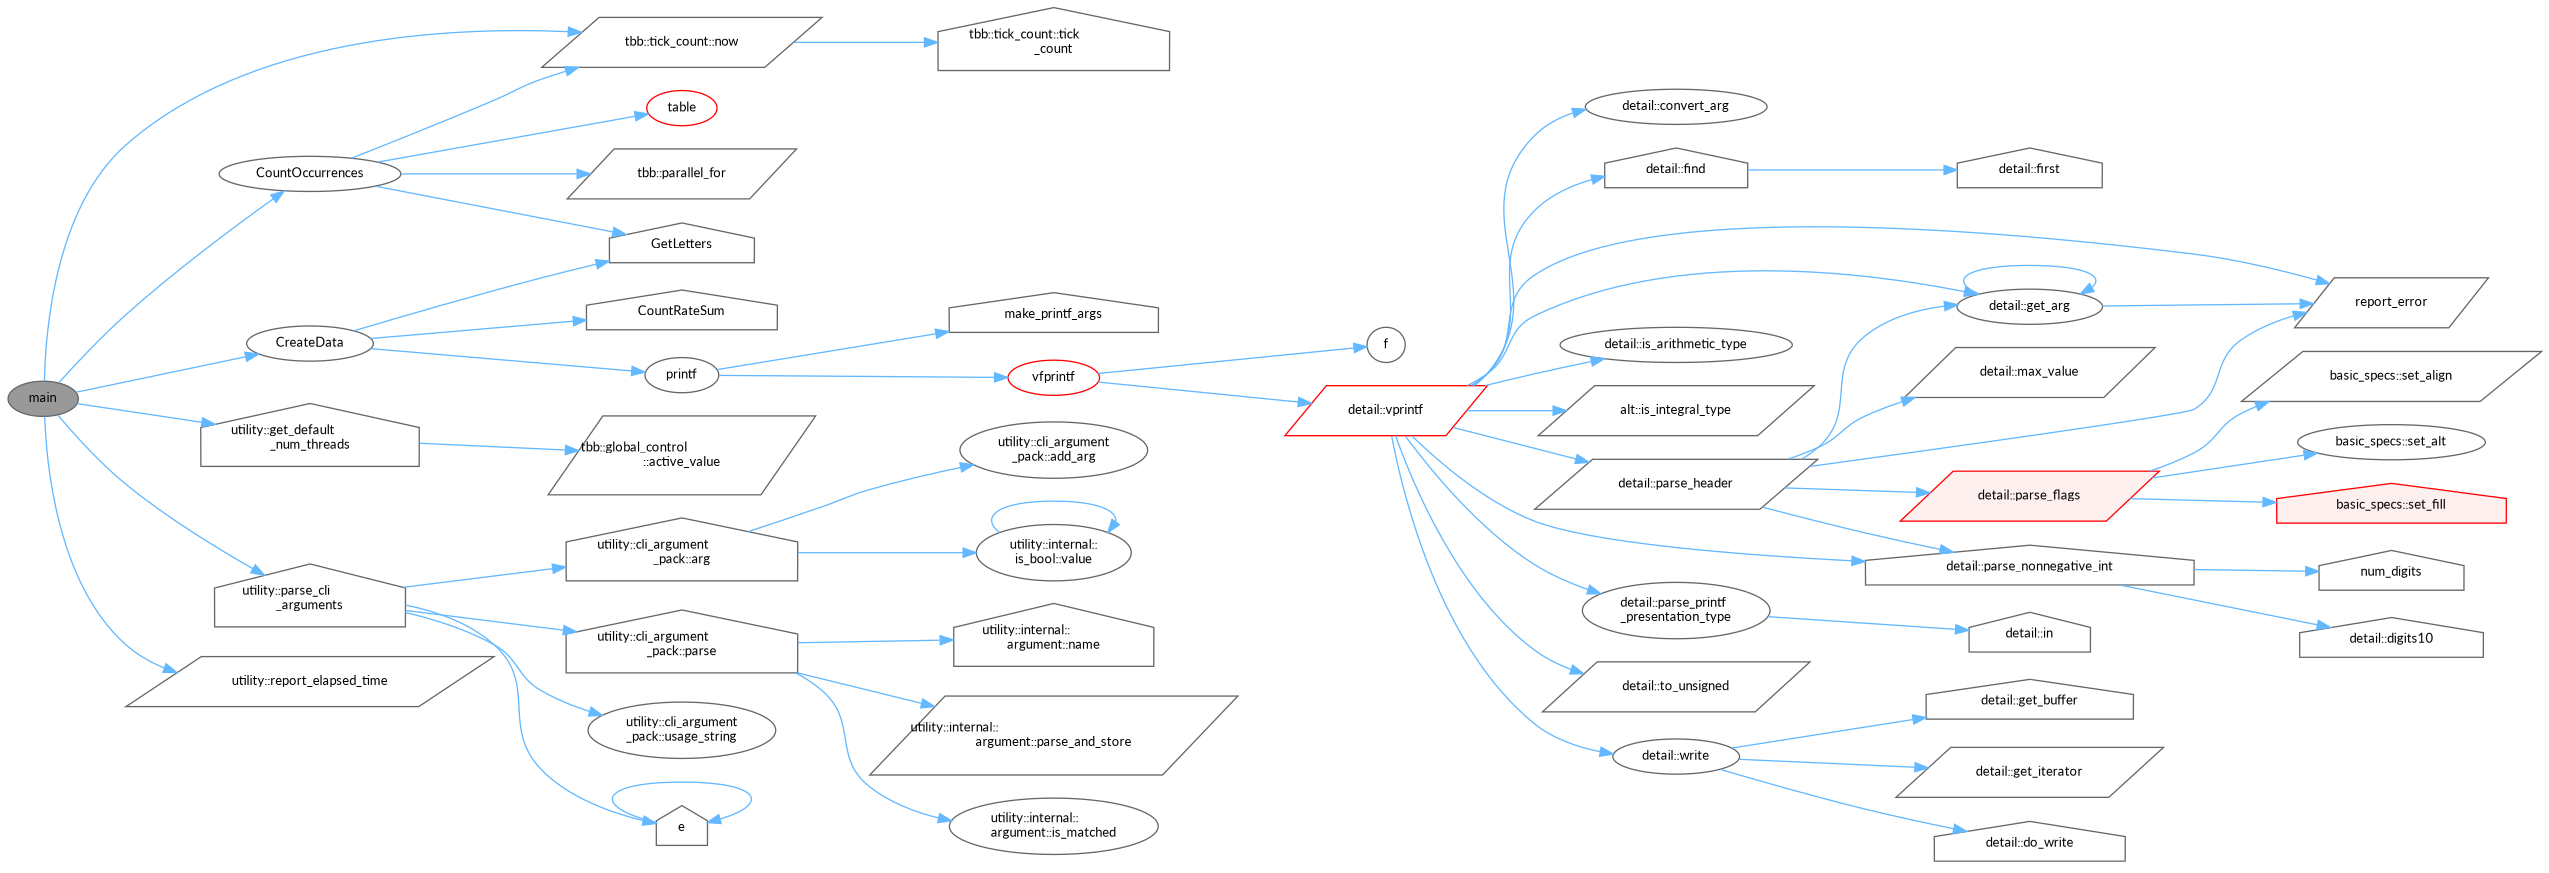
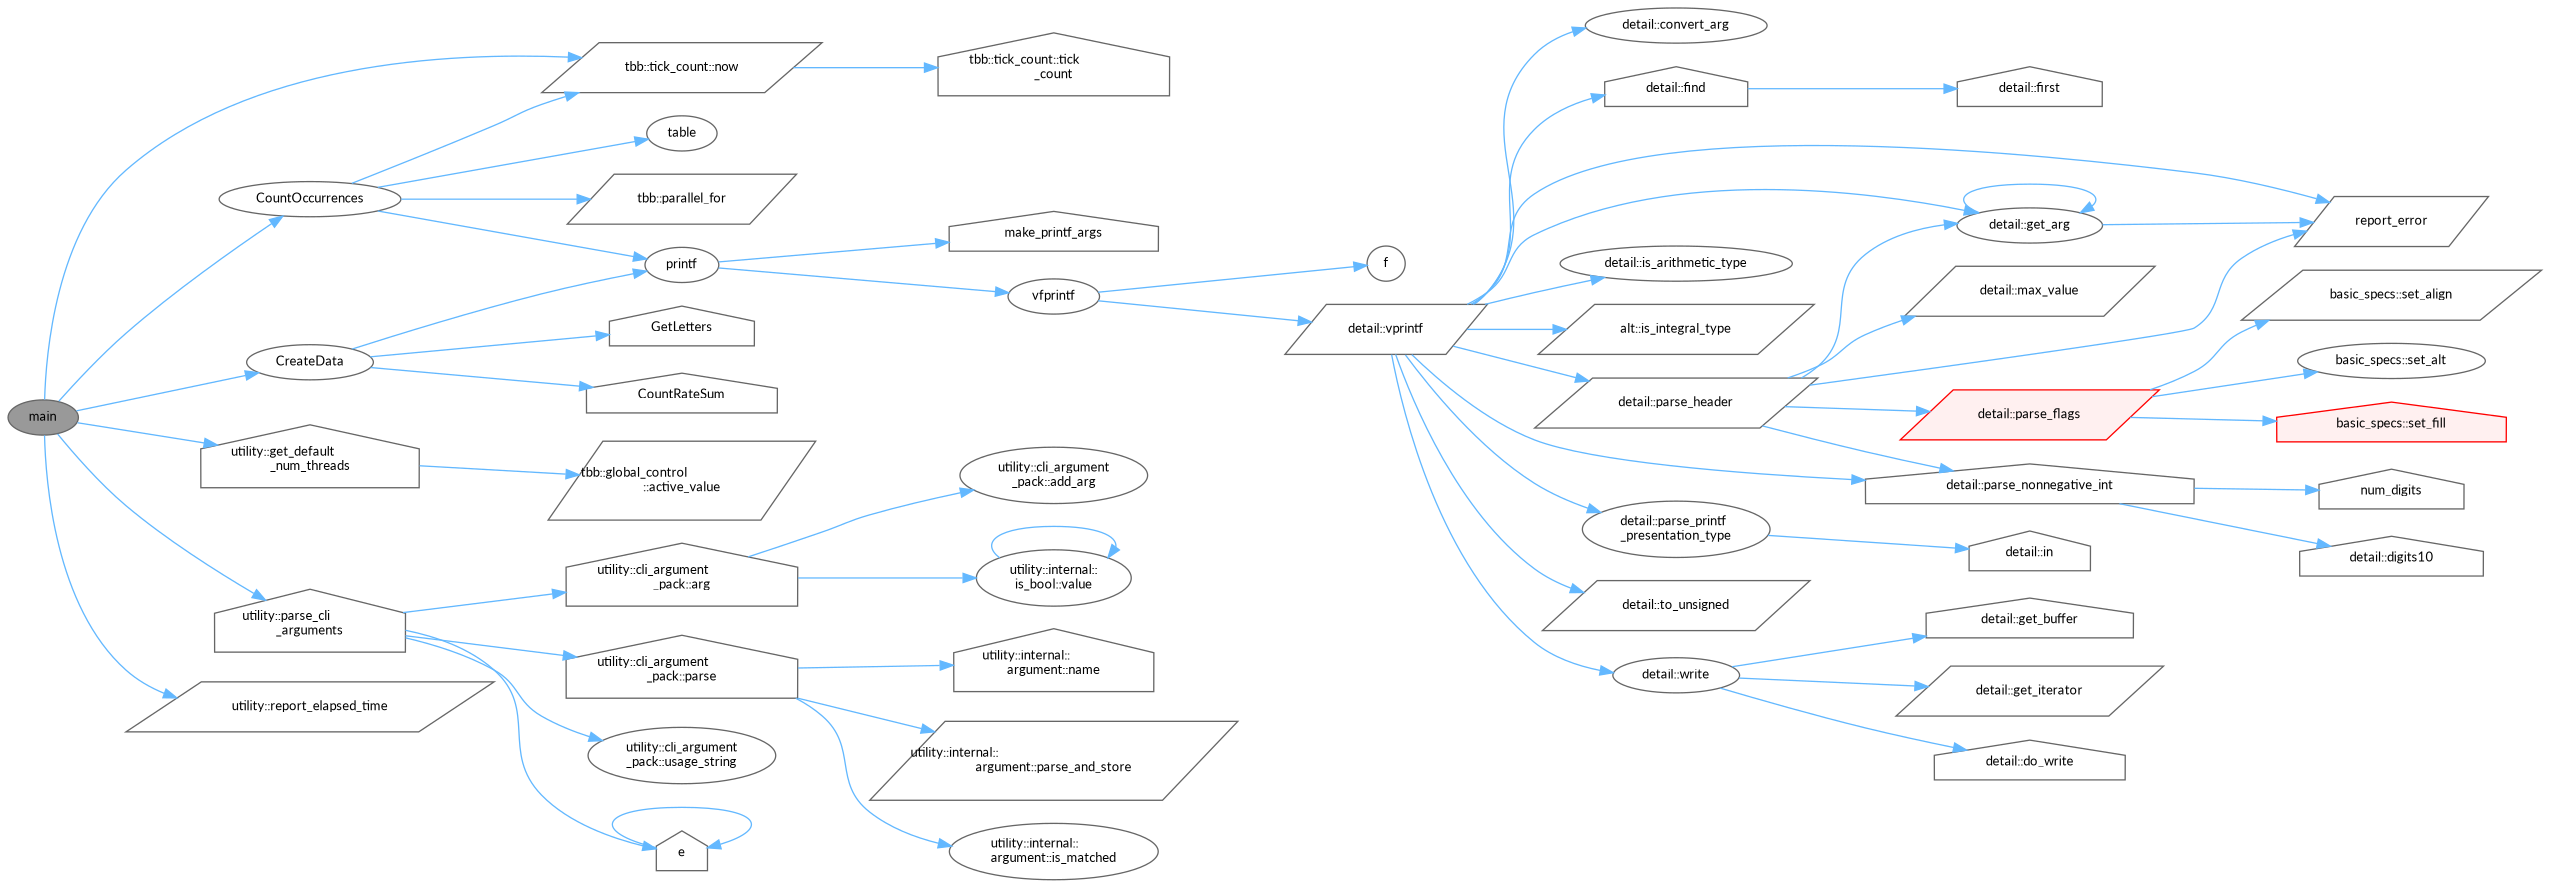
node "table": color red -> grey40
edge "CountOccurrences" -> "GetLetters": now "CountOccurrences" -> "printf"
node "vfprintf": color red -> grey40
node "detail::vprintf": color red -> grey40
